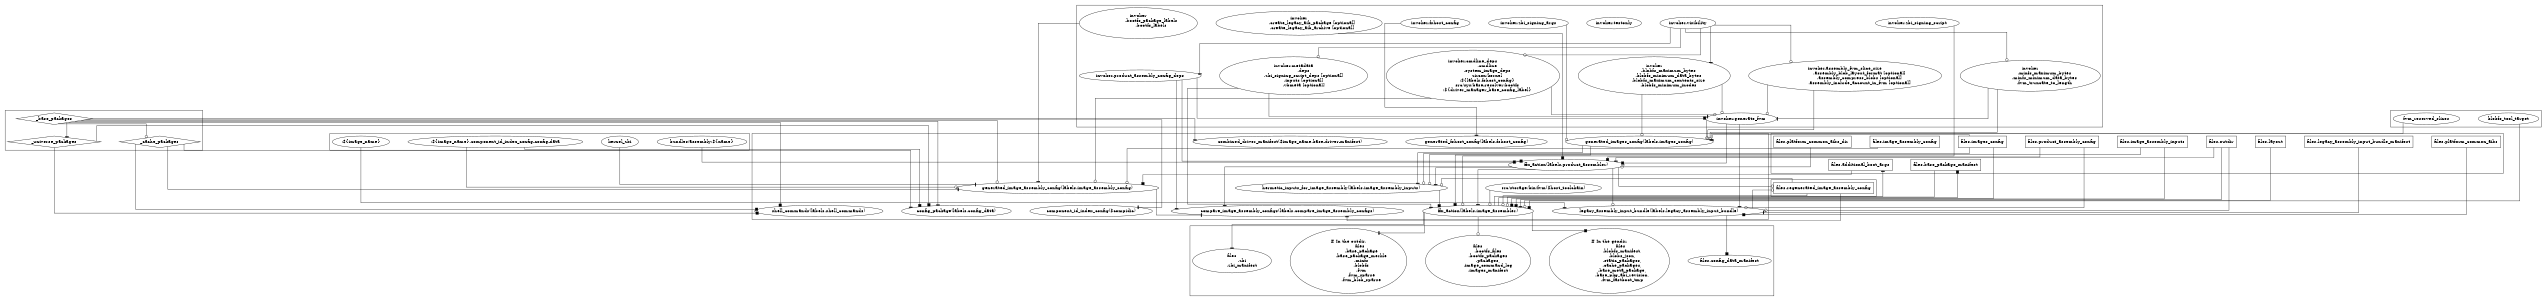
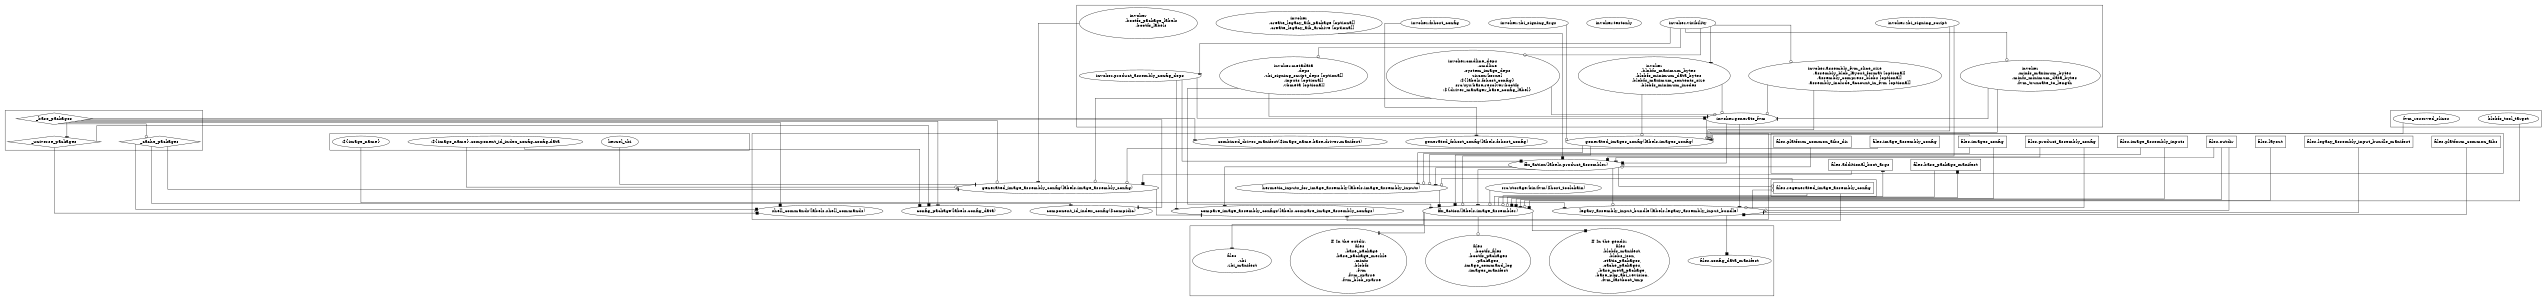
edge "invoker.zbi_signing_script" -> "generated_images_config(labels.images_config)": added
edge "files.images_config" -> "generated_images_config(labels.images_config)": arrowhead tee -> odot
node "bundles/assembly:${name}": removed
edge "_cache_packages" -> "config_package(labels.config_data)": now "_cache_packages" -> "component_id_index_config($compidic)"
